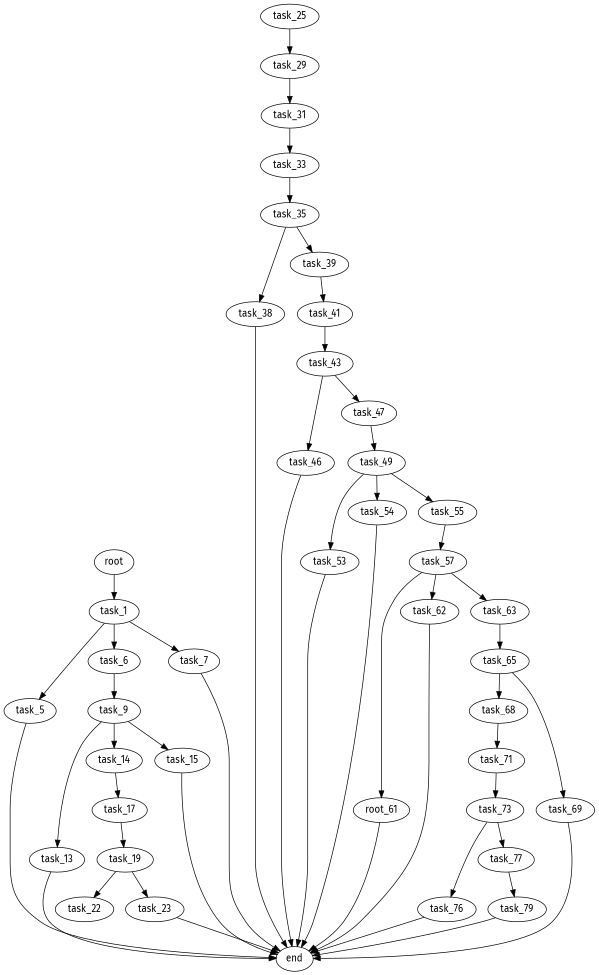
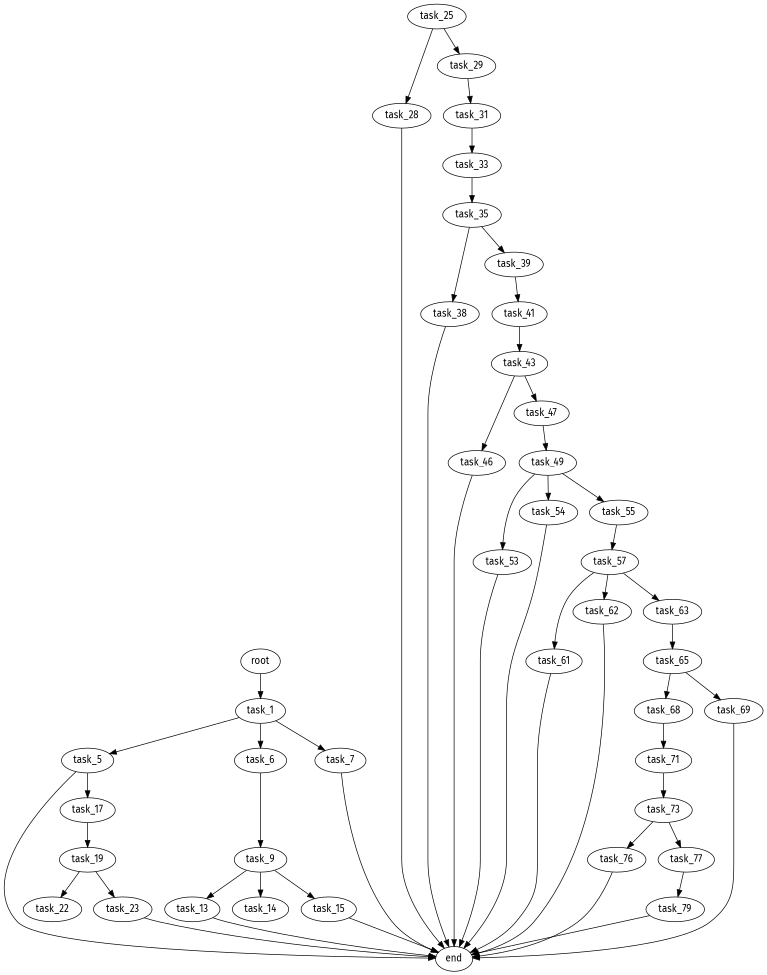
node "task_28": added
edge "task_14" -> "task_17": now "task_5" -> "task_17"
node "root_61": label "root_61" -> "task_61"
